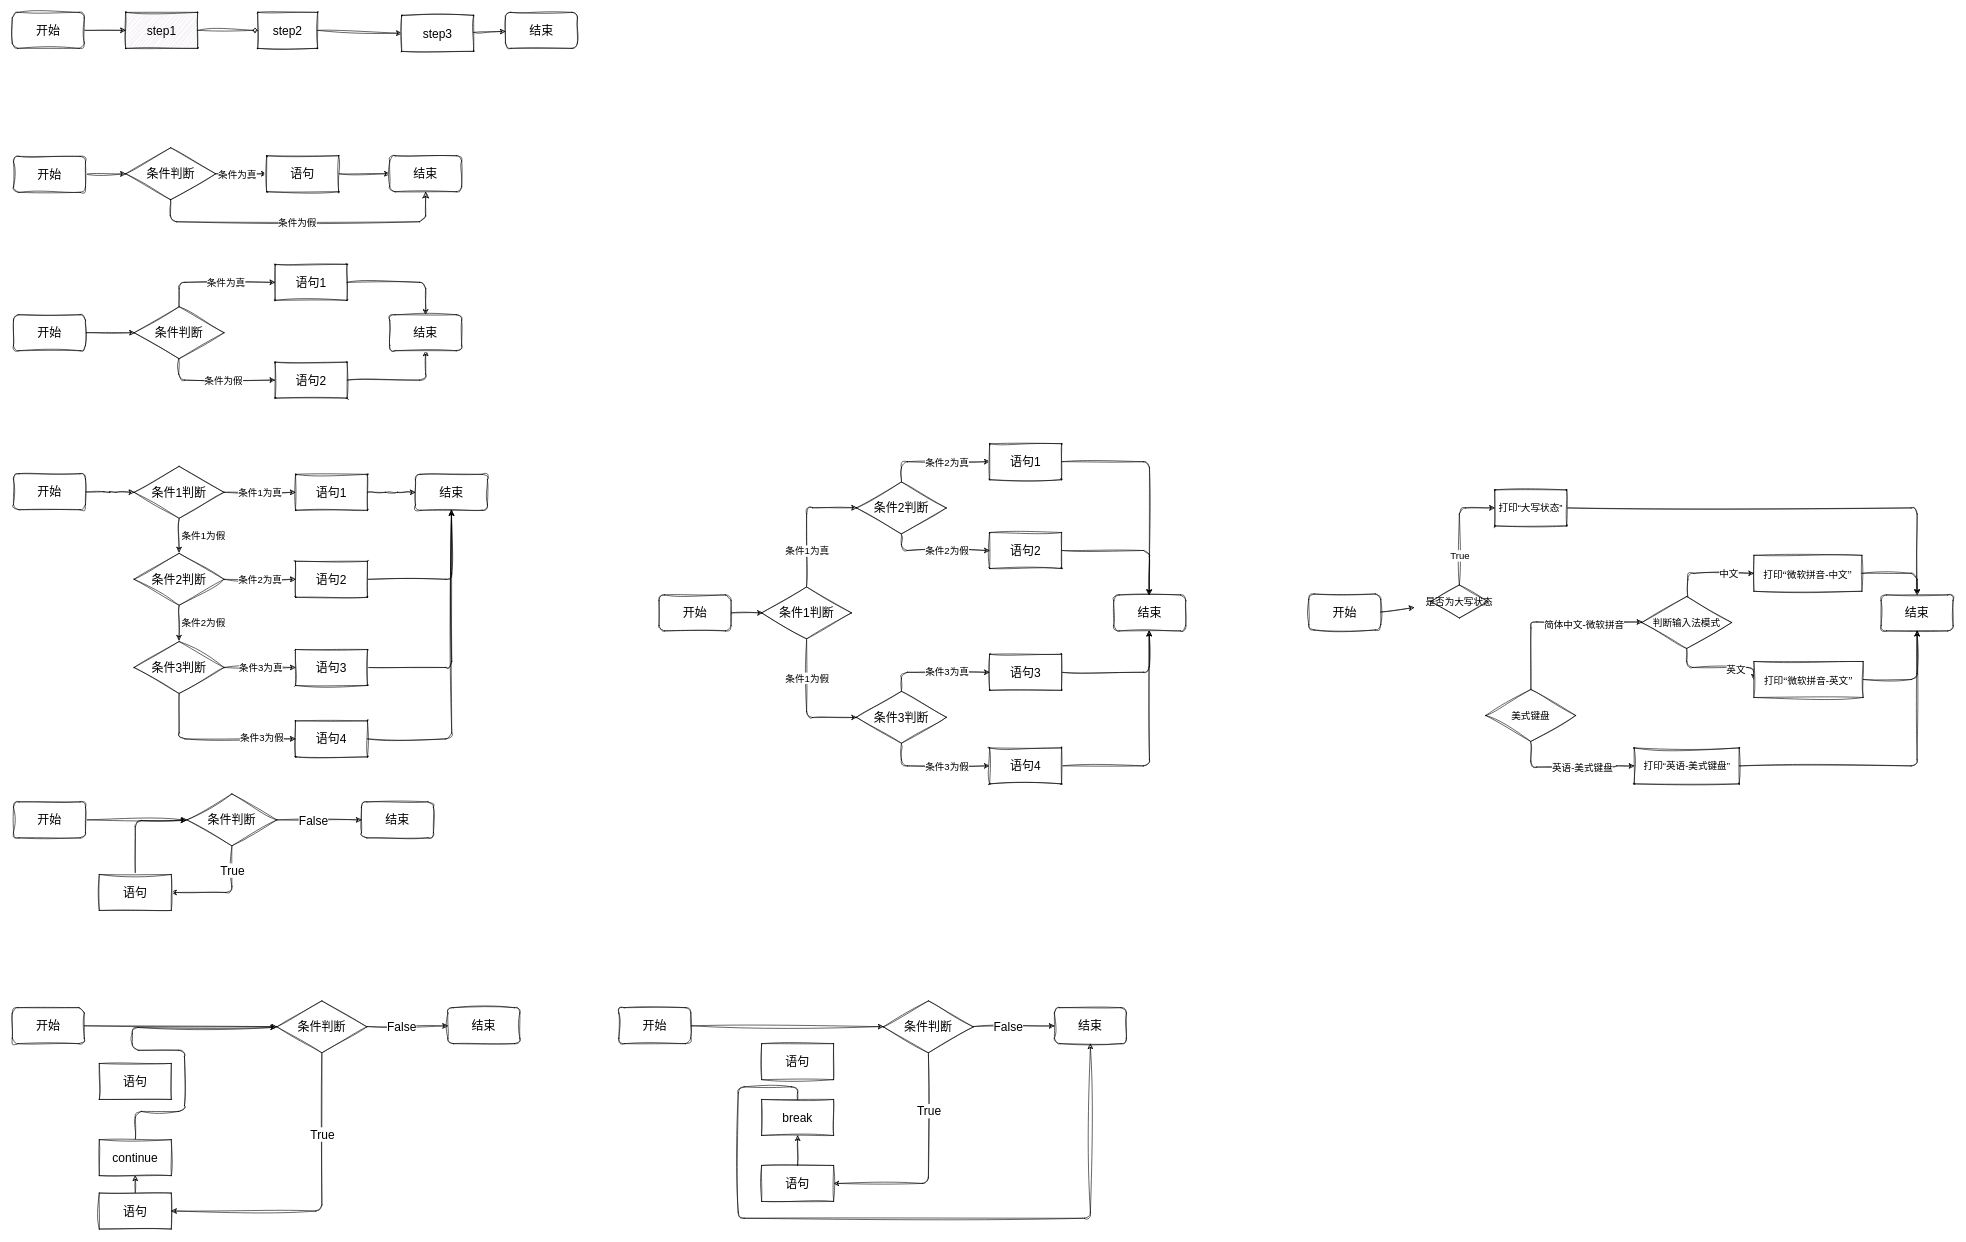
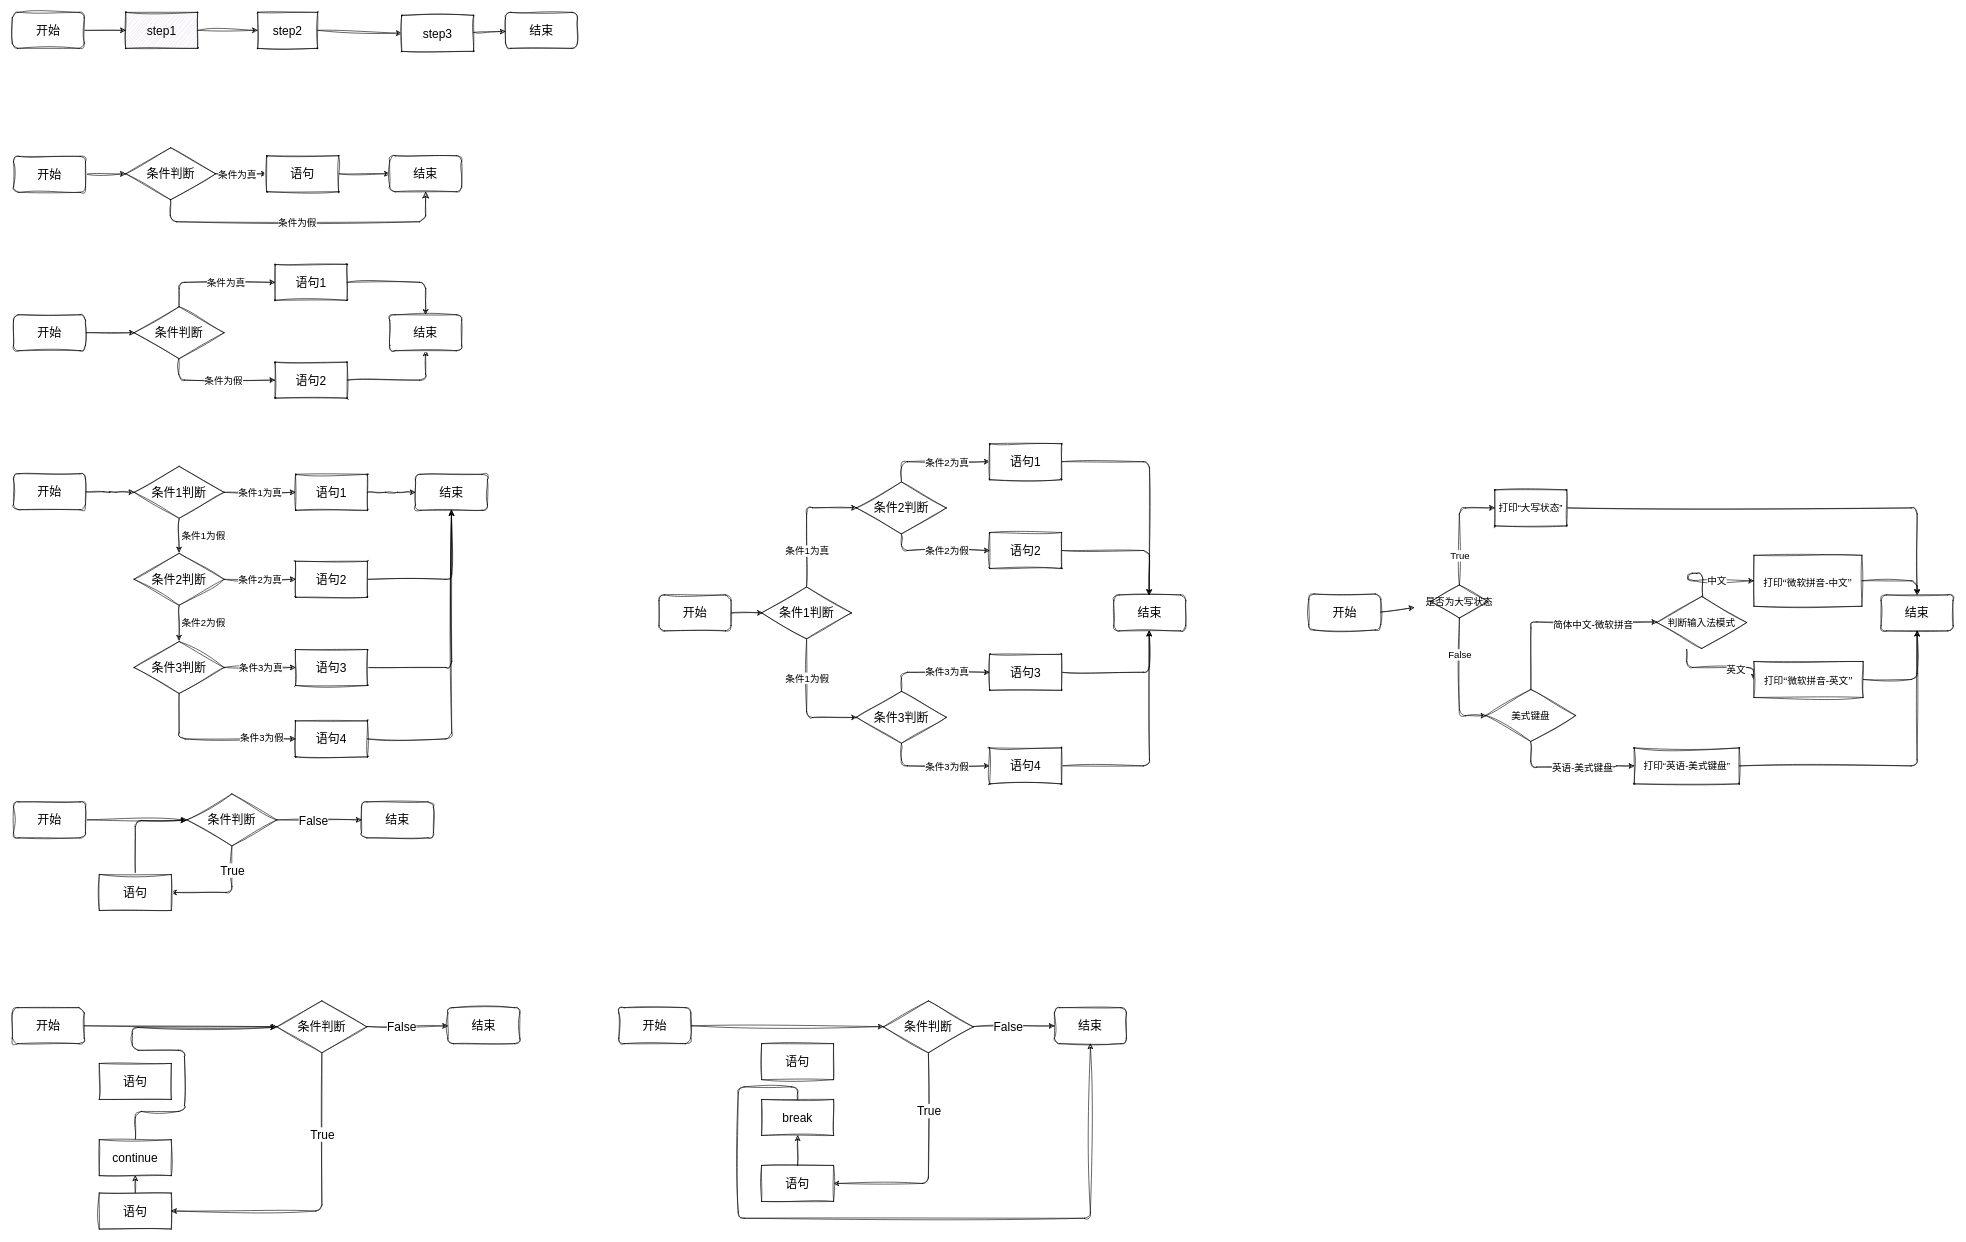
edge "step1" -> "step2": arrowhead diamond -> classic
node "打印“微软拼音-中文”": size 108x36 -> 108x51
node "判断输入法模式": moved (1687, 623) -> (1702, 623)
edge "是否为大写状态" -> "美式键盘": added, label "False"
